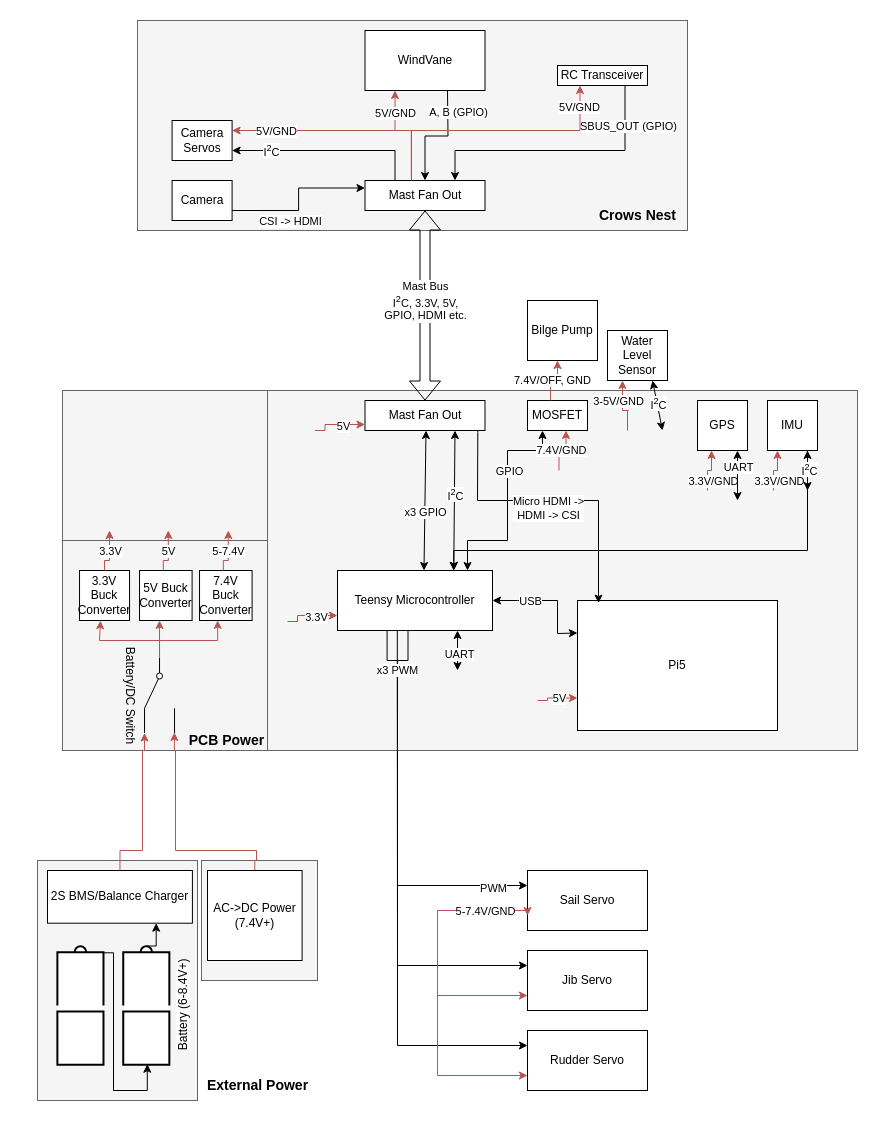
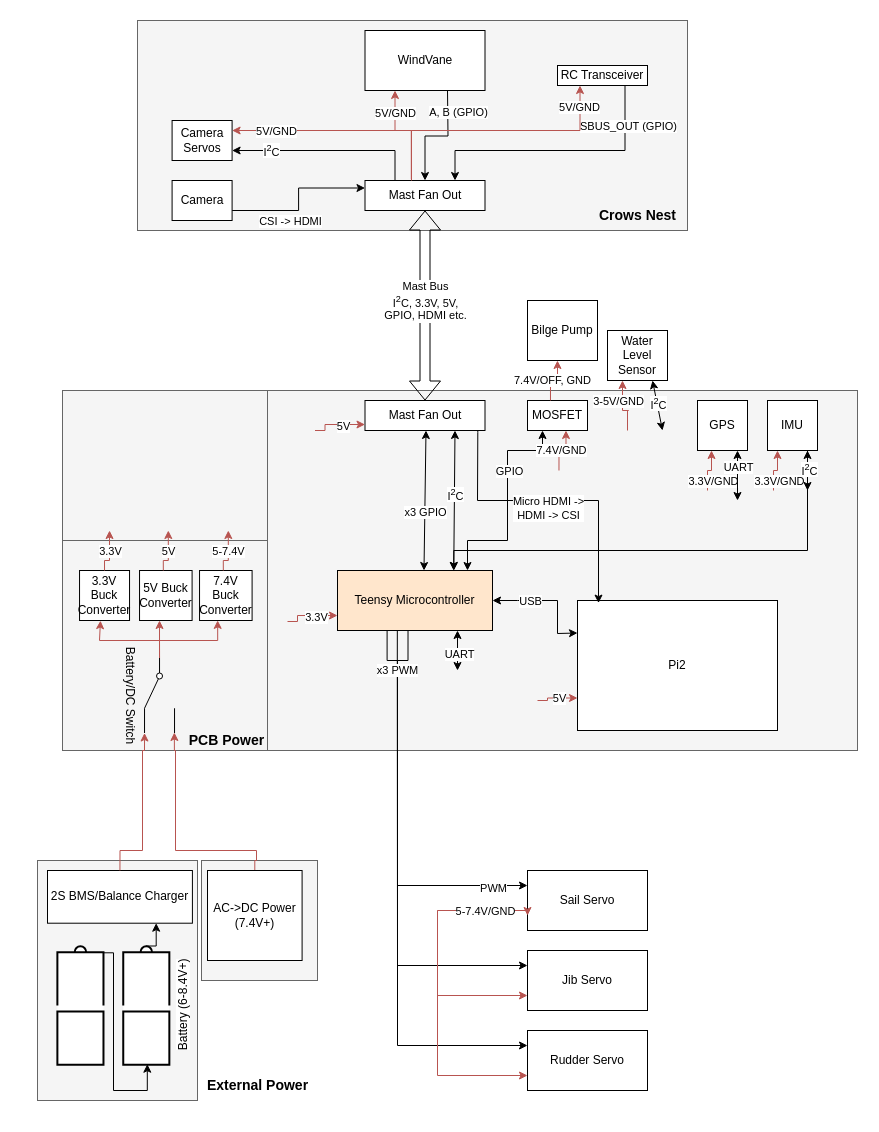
node "Teensy Microcontroller": fillcolor #ffffff -> #ffe6cc
node "Pi5": label "Pi5" -> "Pi2"
